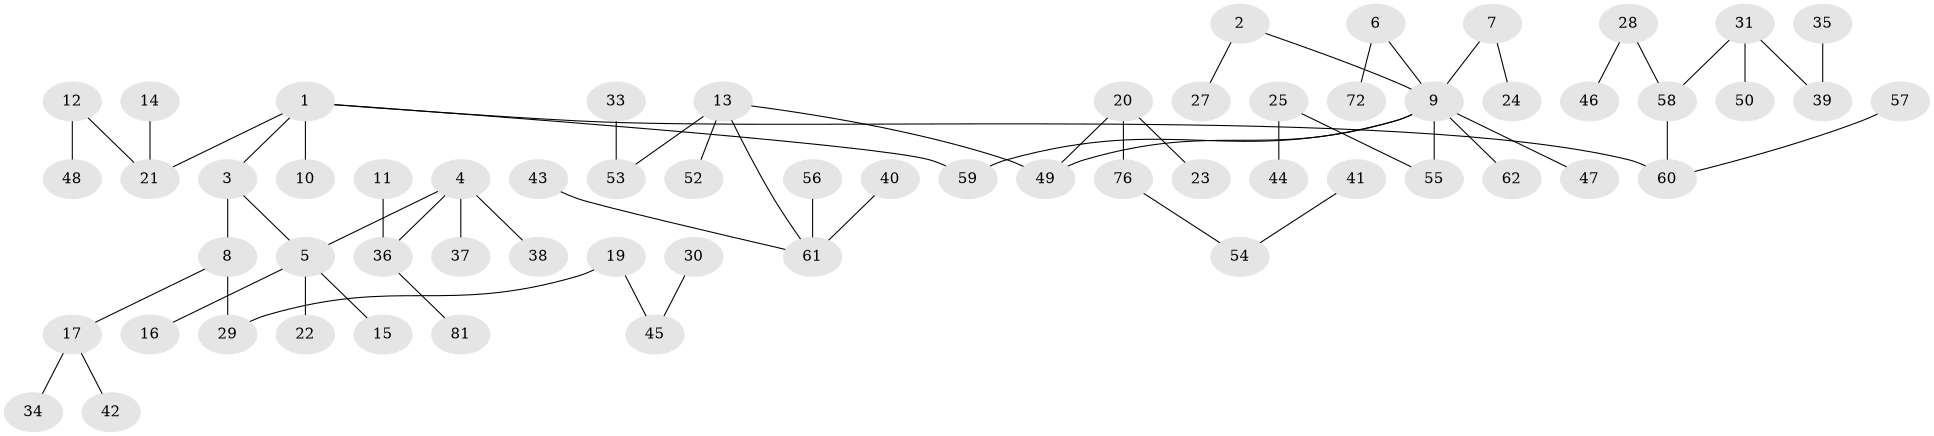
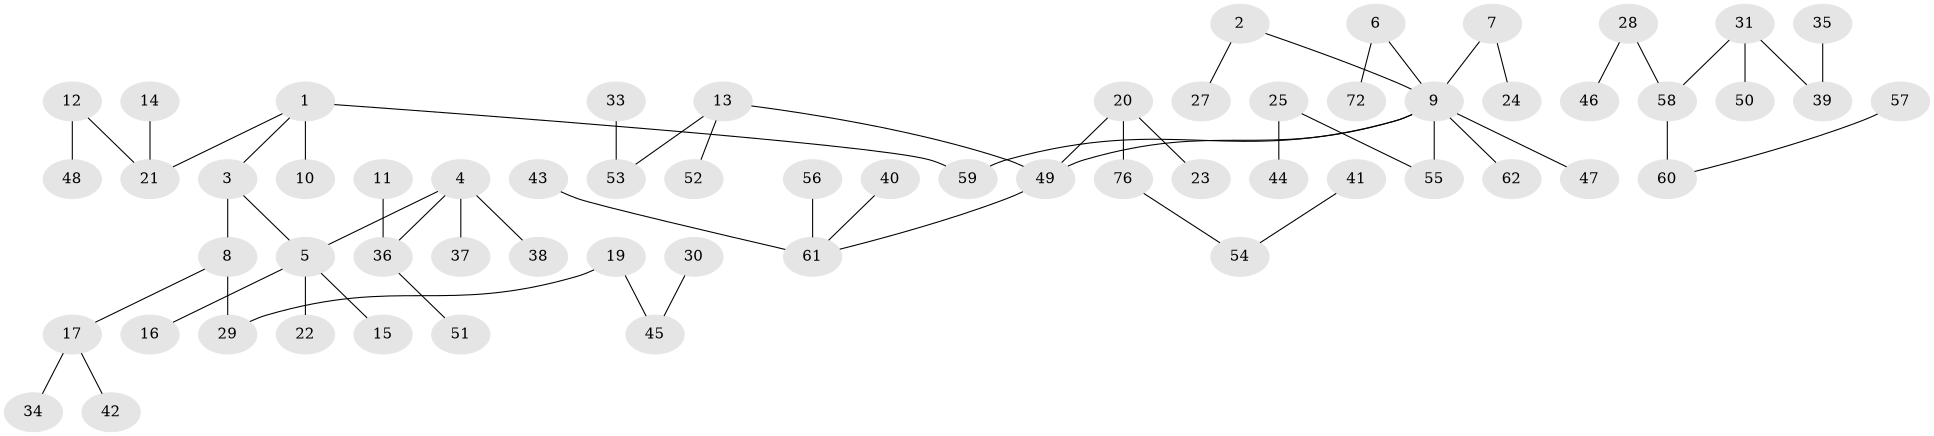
edge "1" -- "60": removed
edge "13" -- "61": now "49" -- "61"
node "81": label "81" -> "51"
